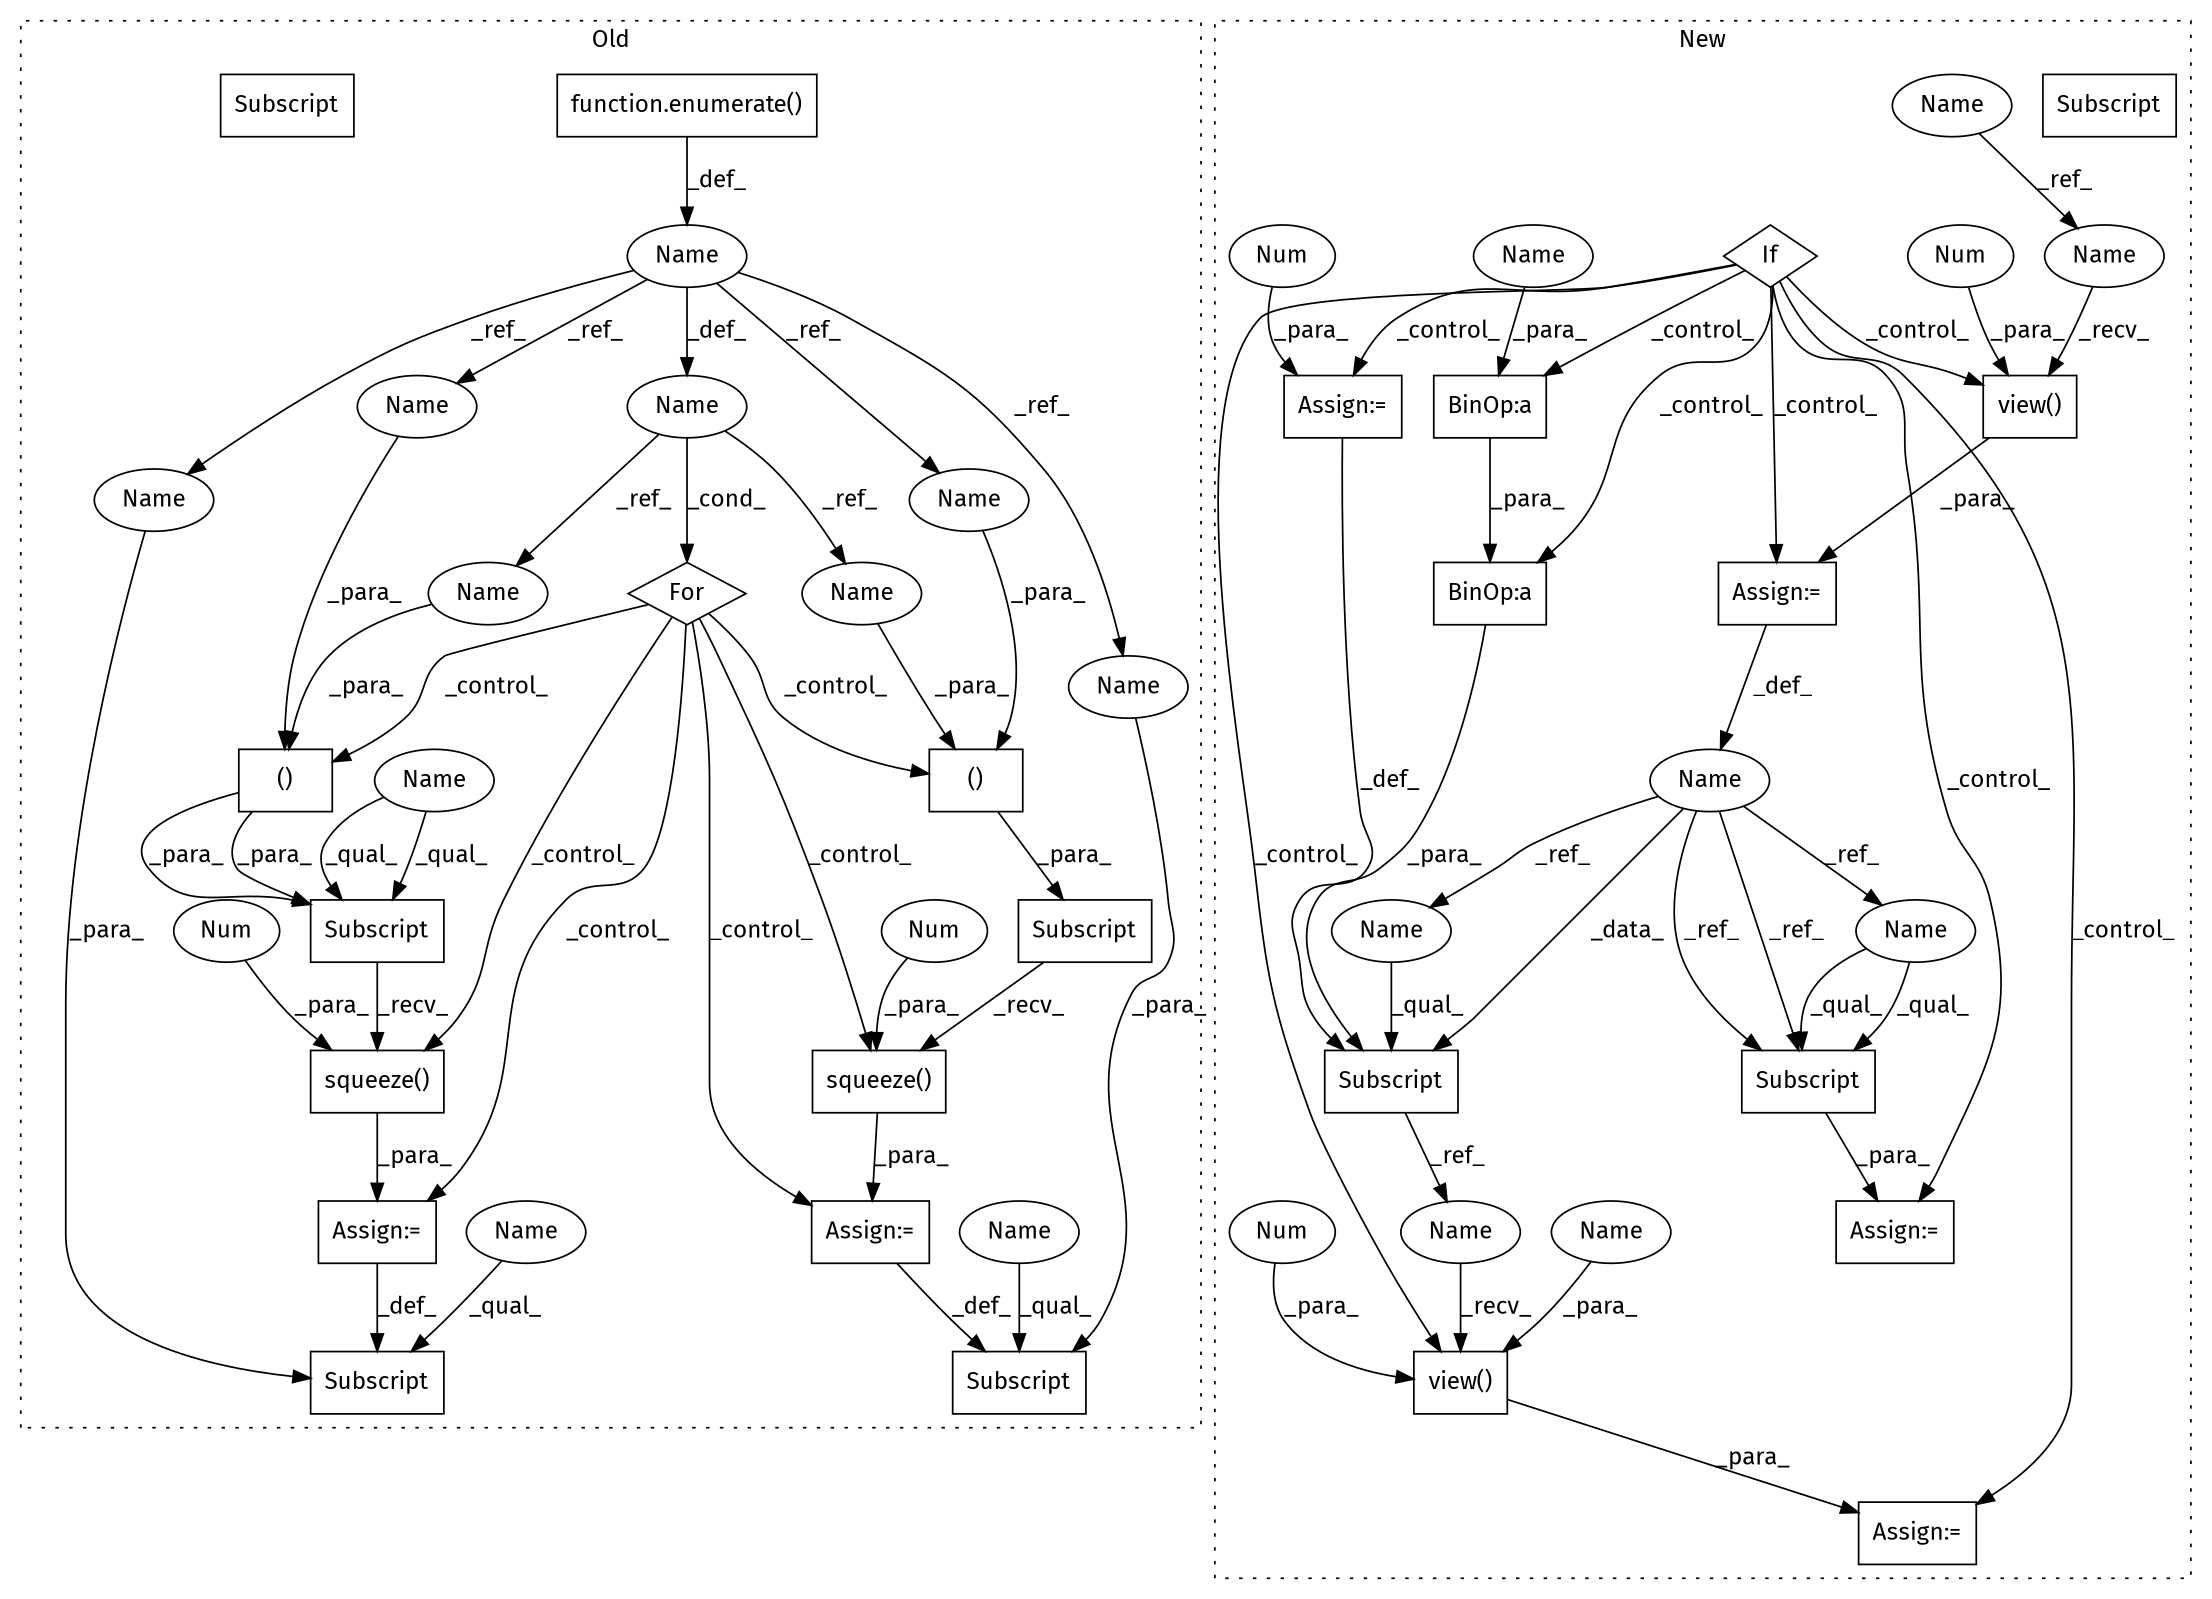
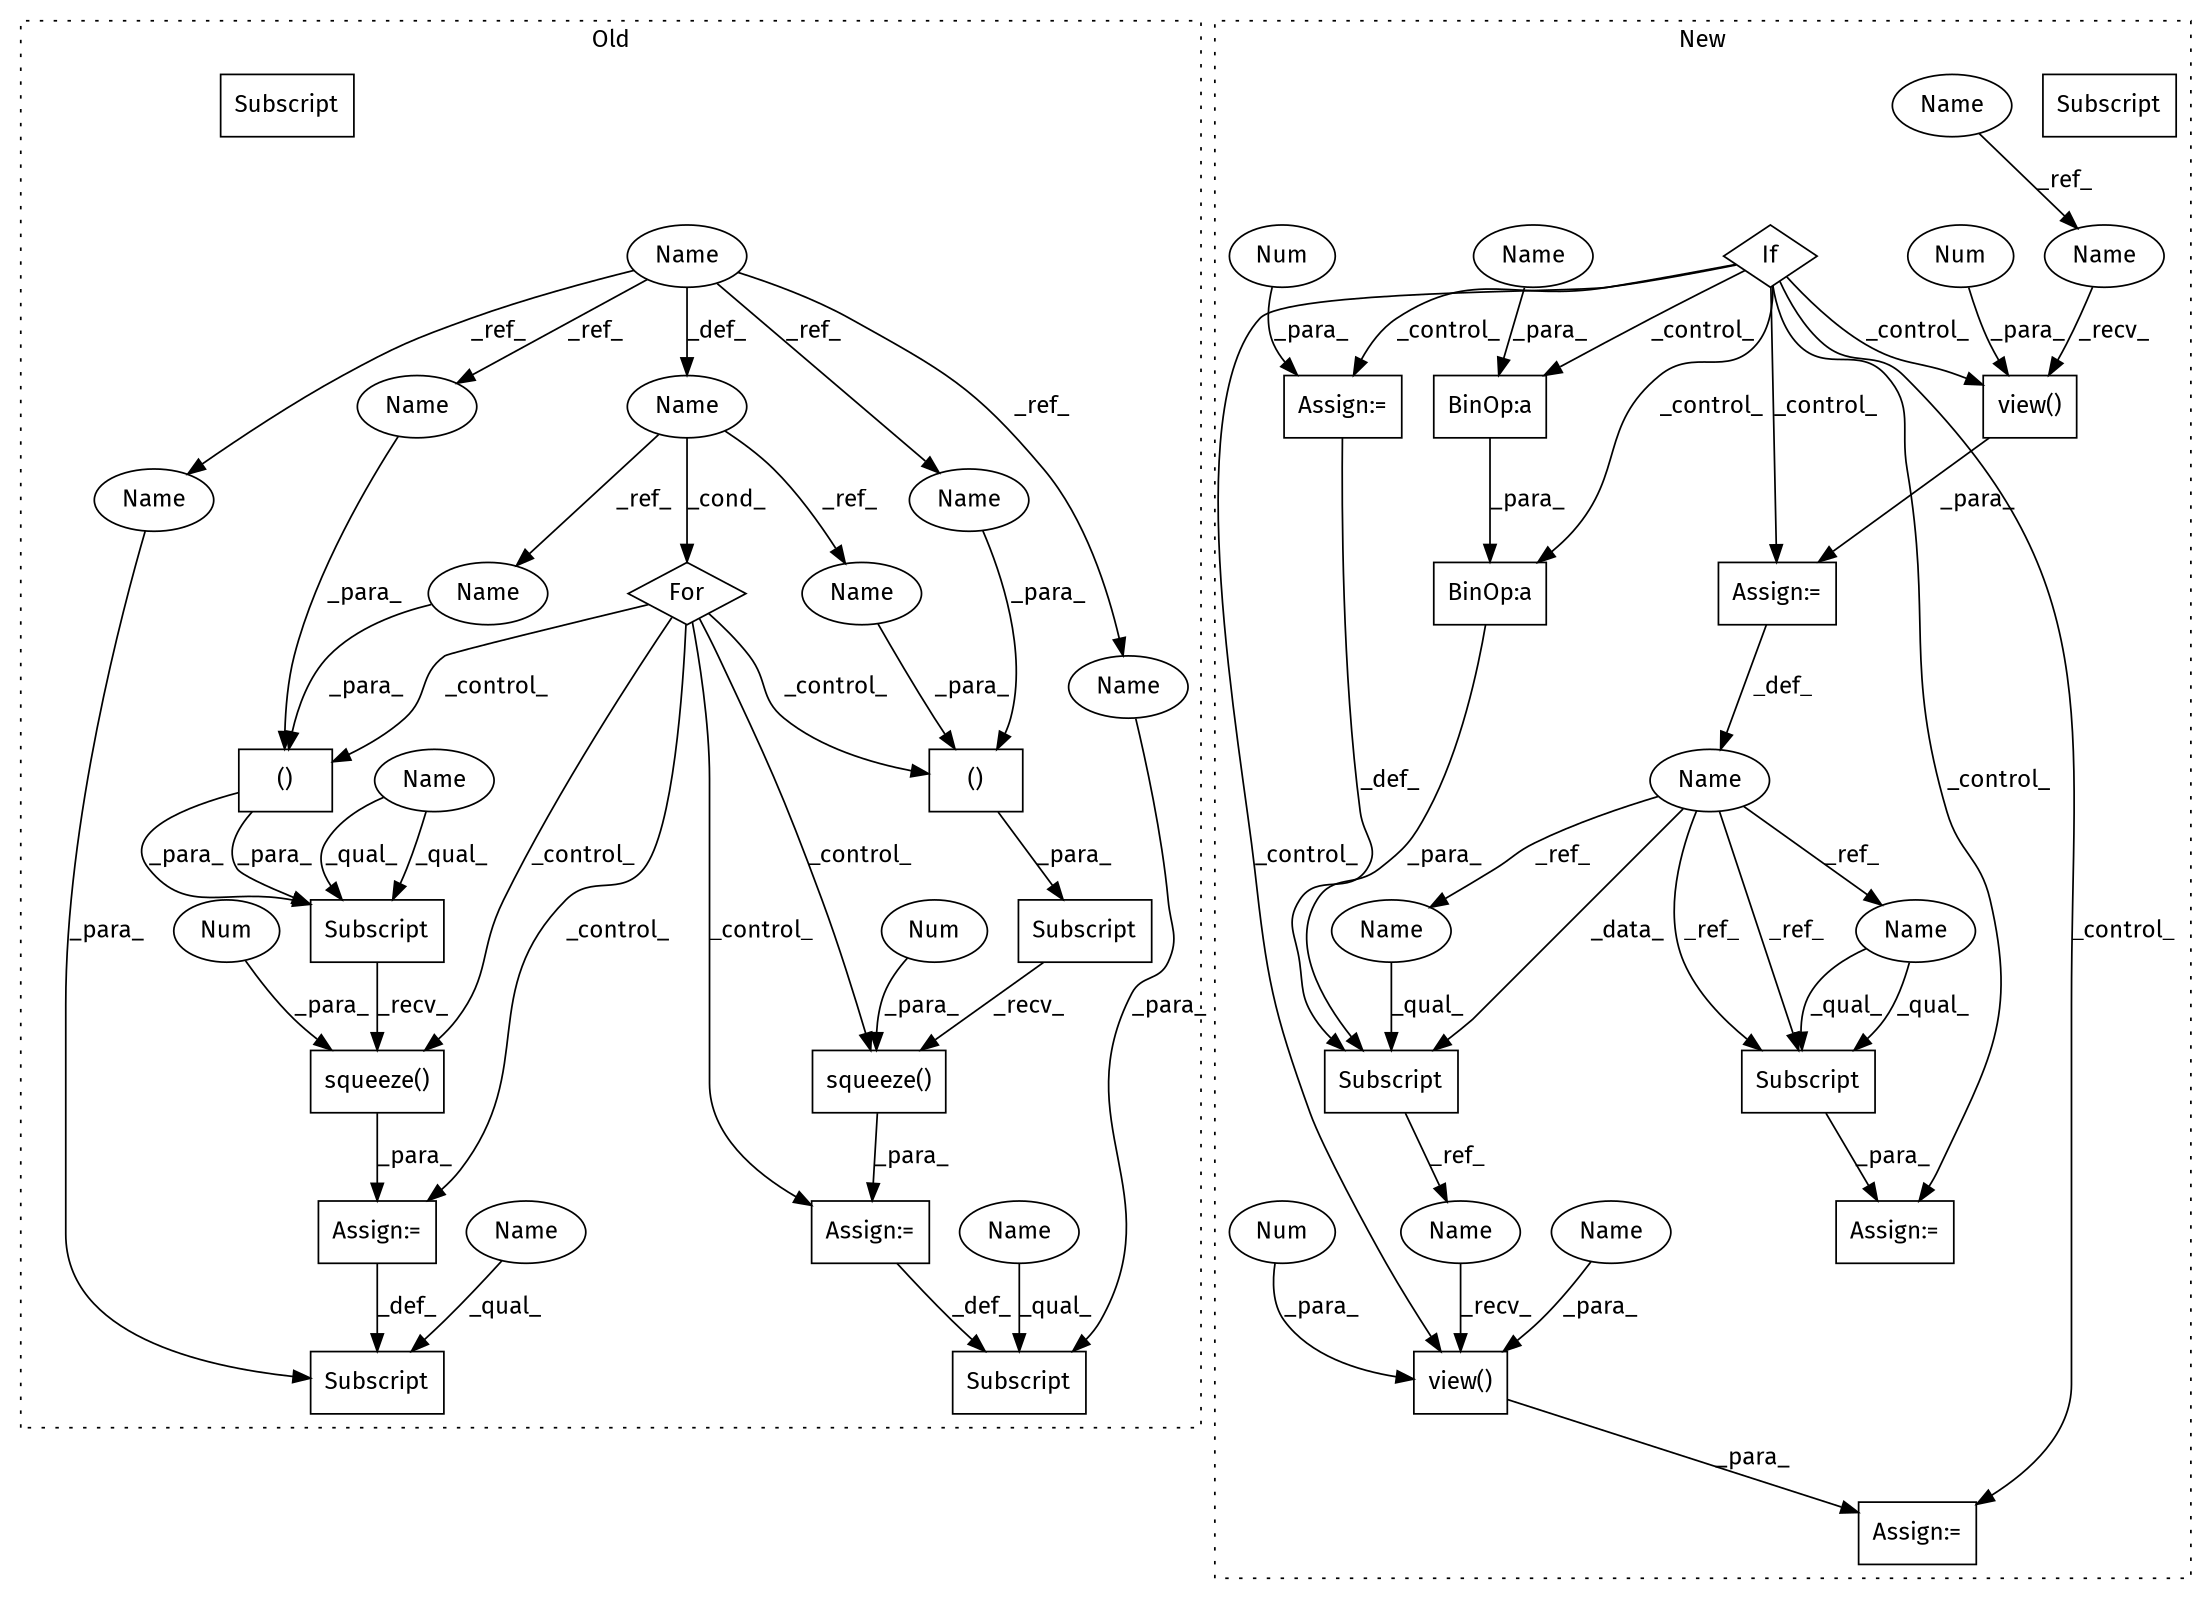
node "function.enumerate()": removed
